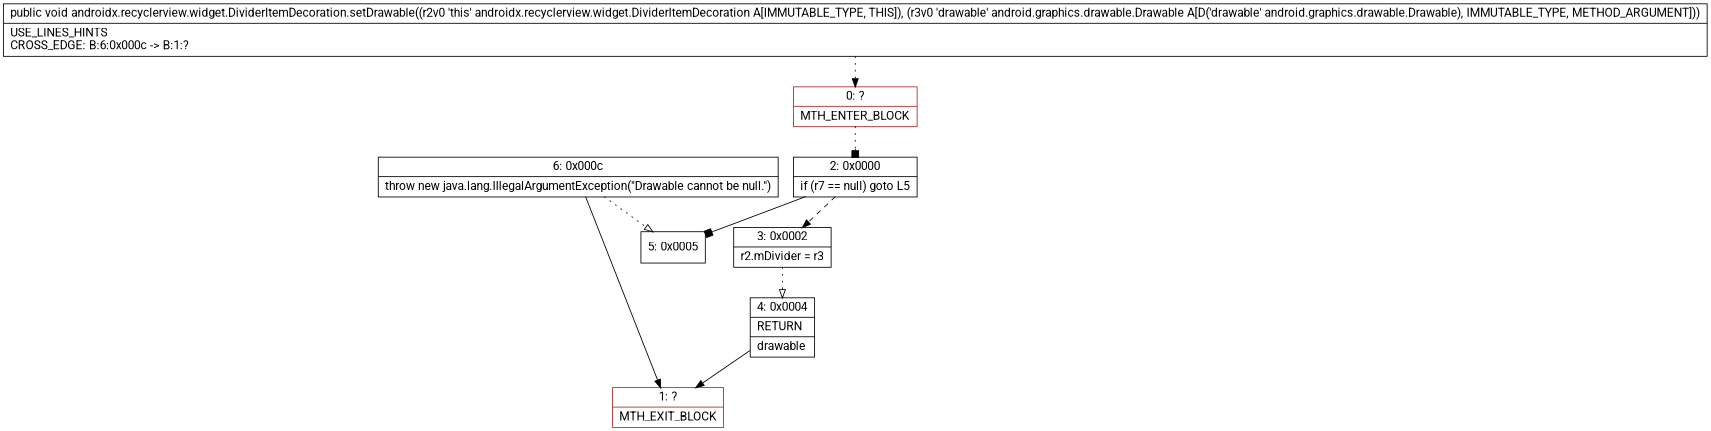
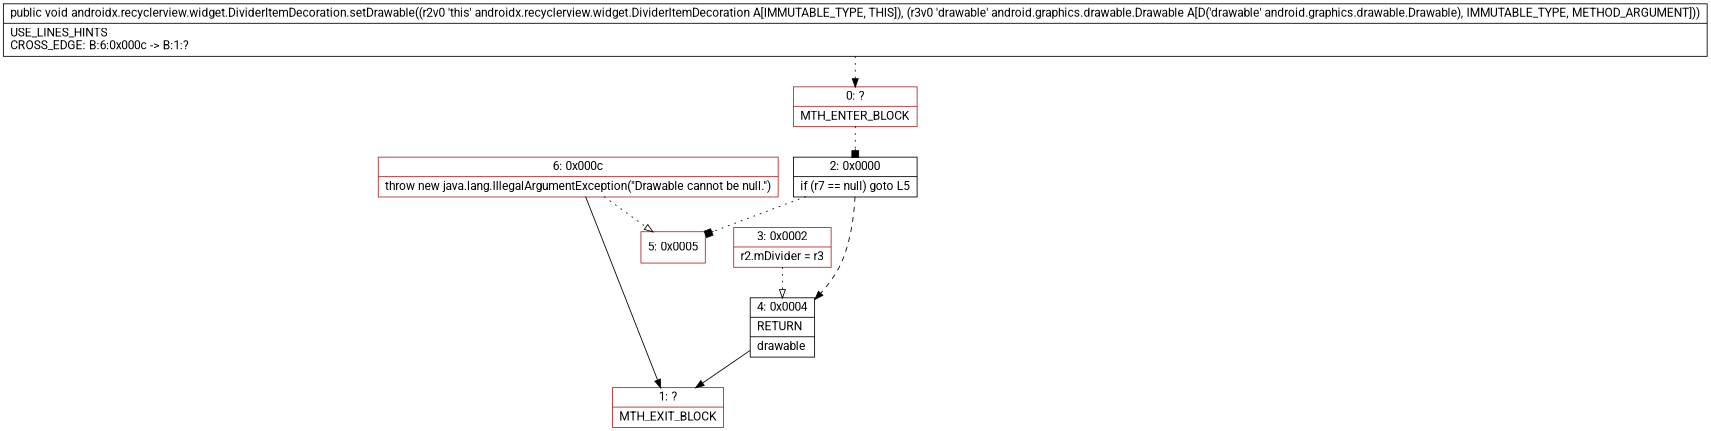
node "6: 0x000c": color black -> brown
edge "2: 0x0000" -> "3: 0x0002": now "2: 0x0000" -> "4: 0x0004"
edge "2: 0x0000" -> "5: 0x0005": style solid -> dotted
node "5: 0x0005": color black -> brown
node "3: 0x0002": color black -> brown
